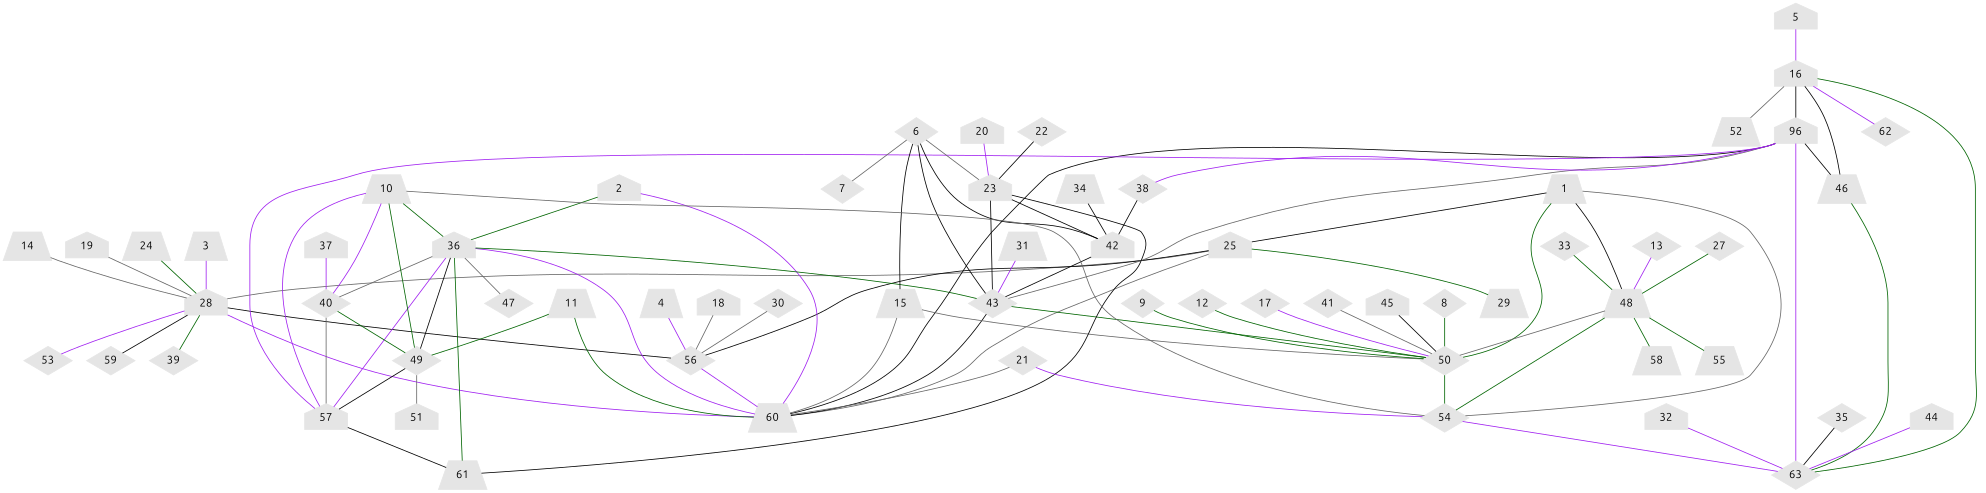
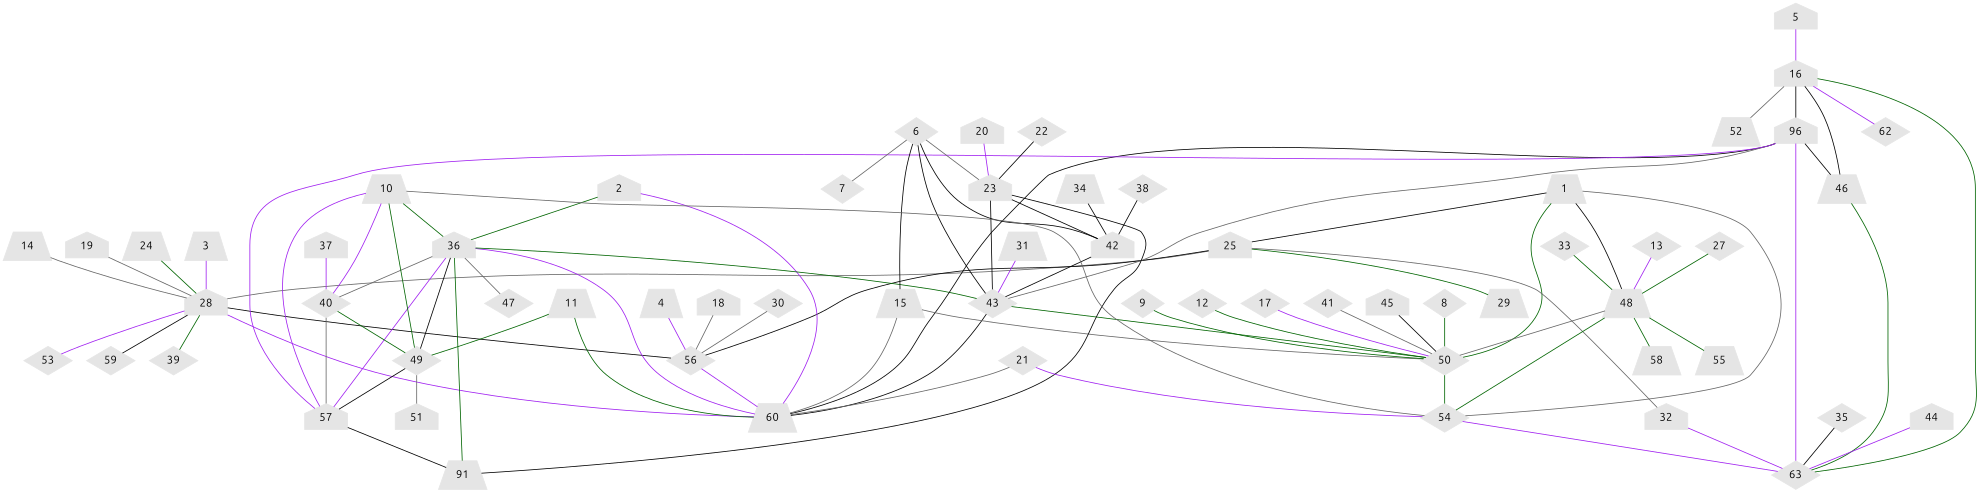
edge "96" -- "38": removed
edge "25" -- "60": now "25" -- "32"
node "61": label "61" -> "91"
